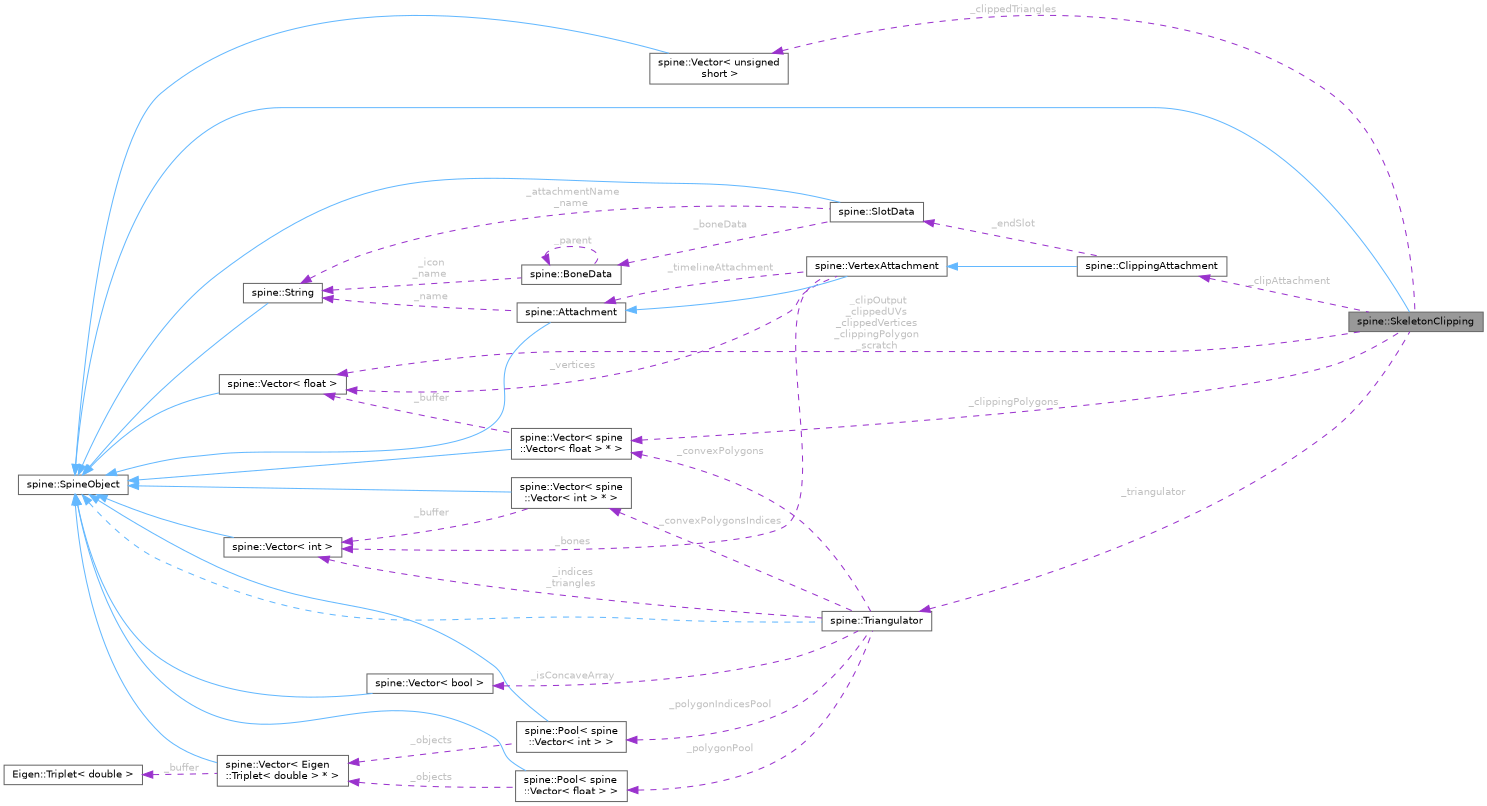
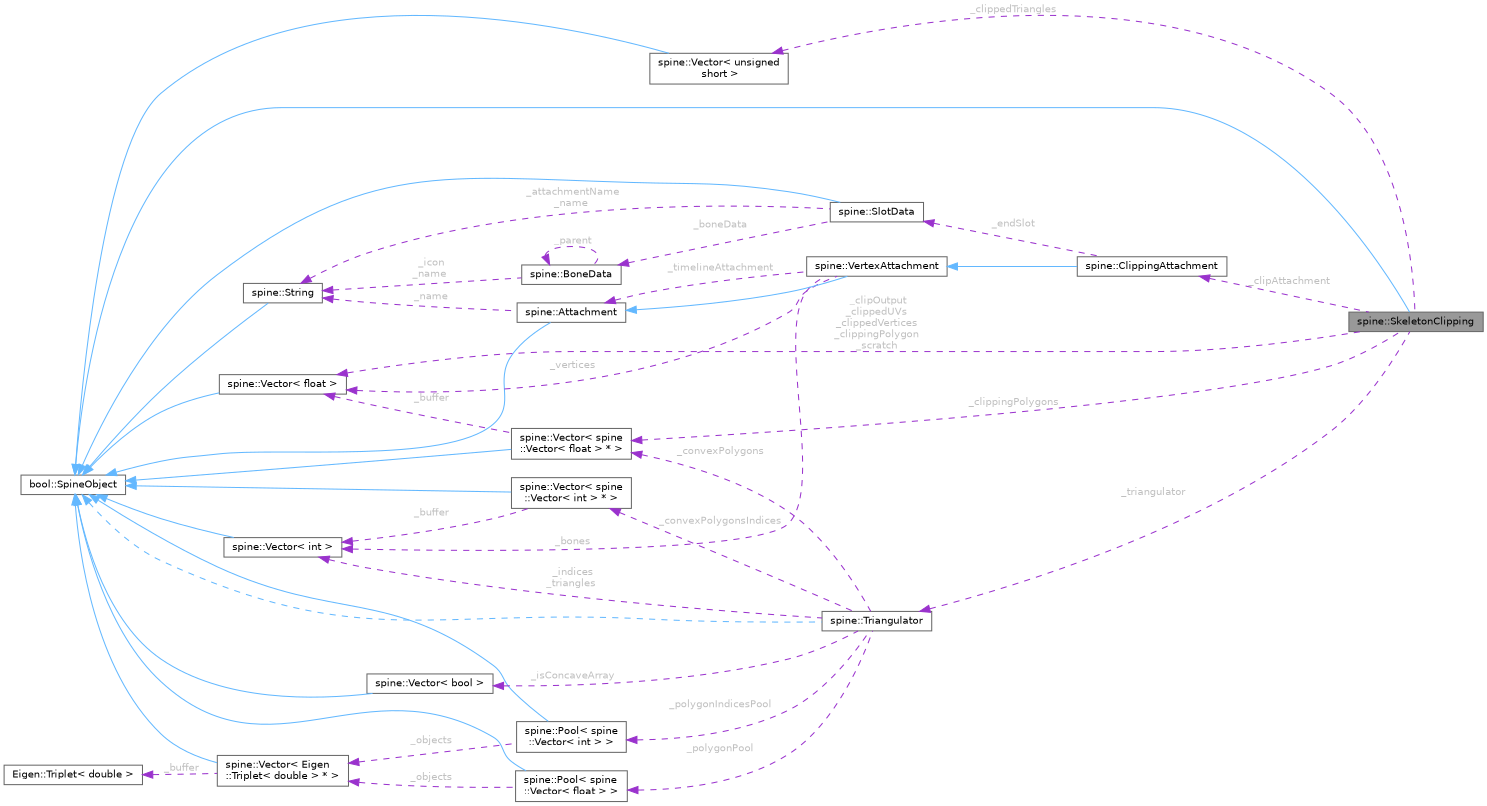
node "spine::SpineObject": label "spine::SpineObject" -> "bool::SpineObject"
